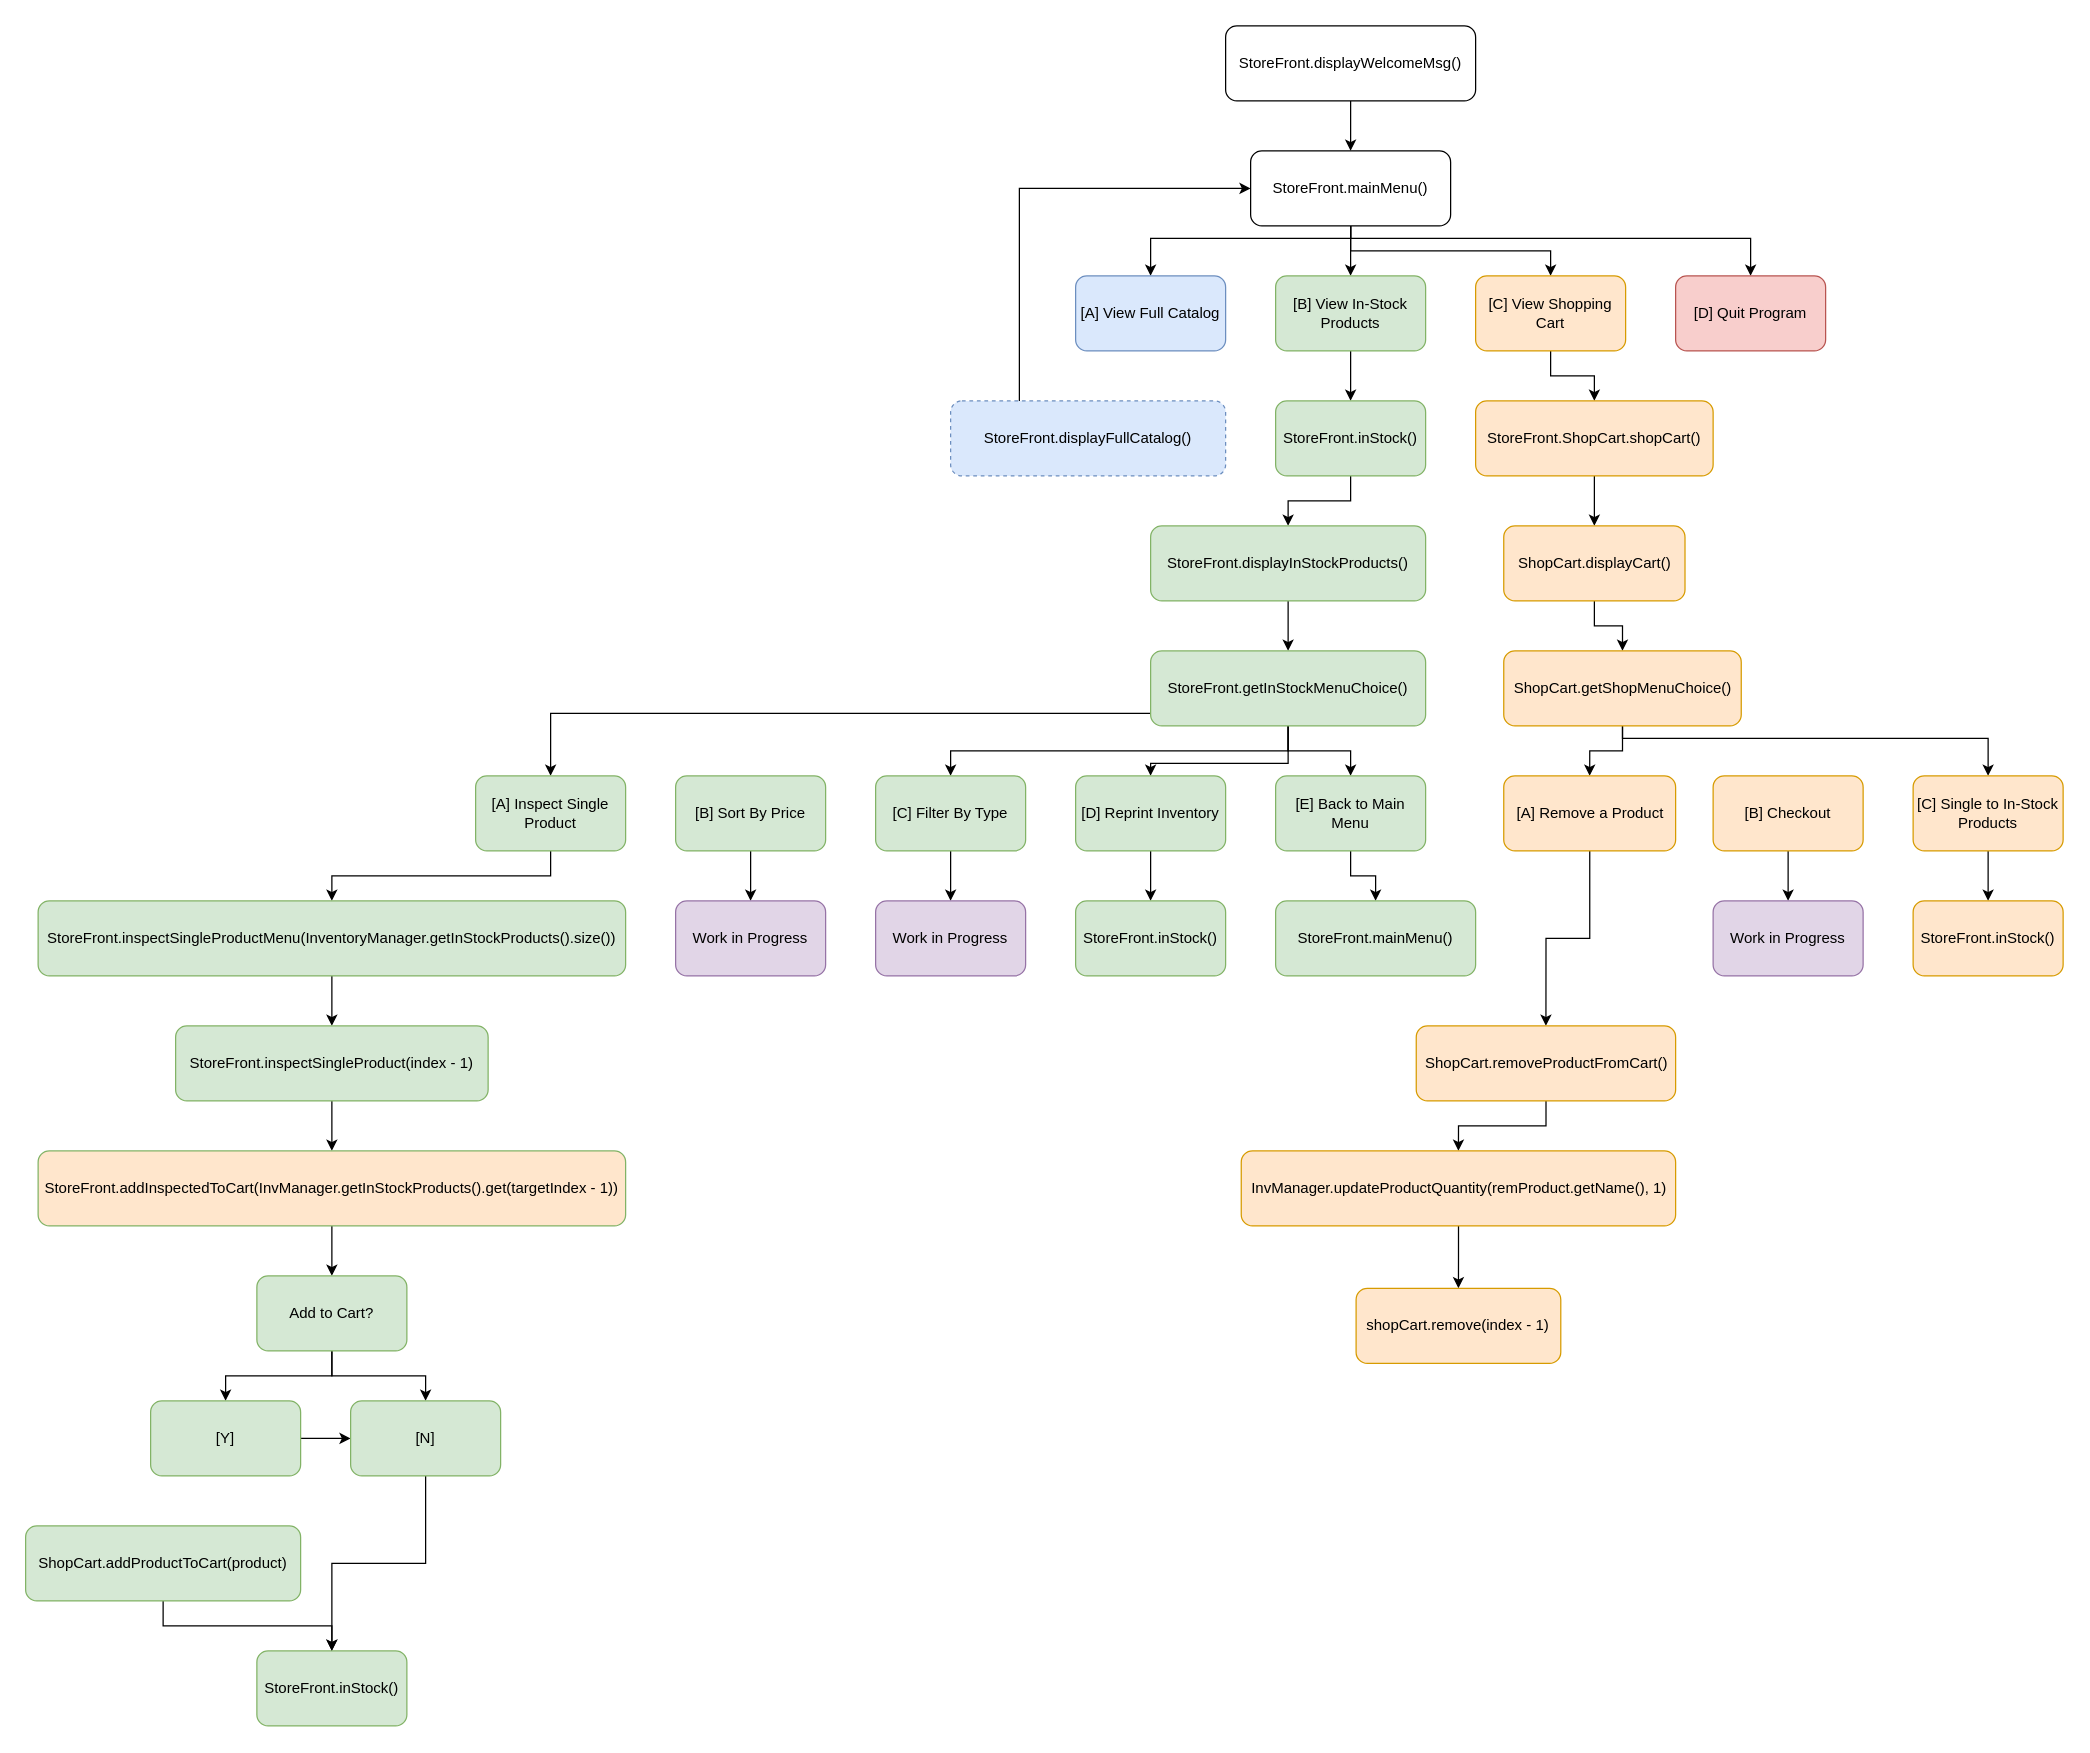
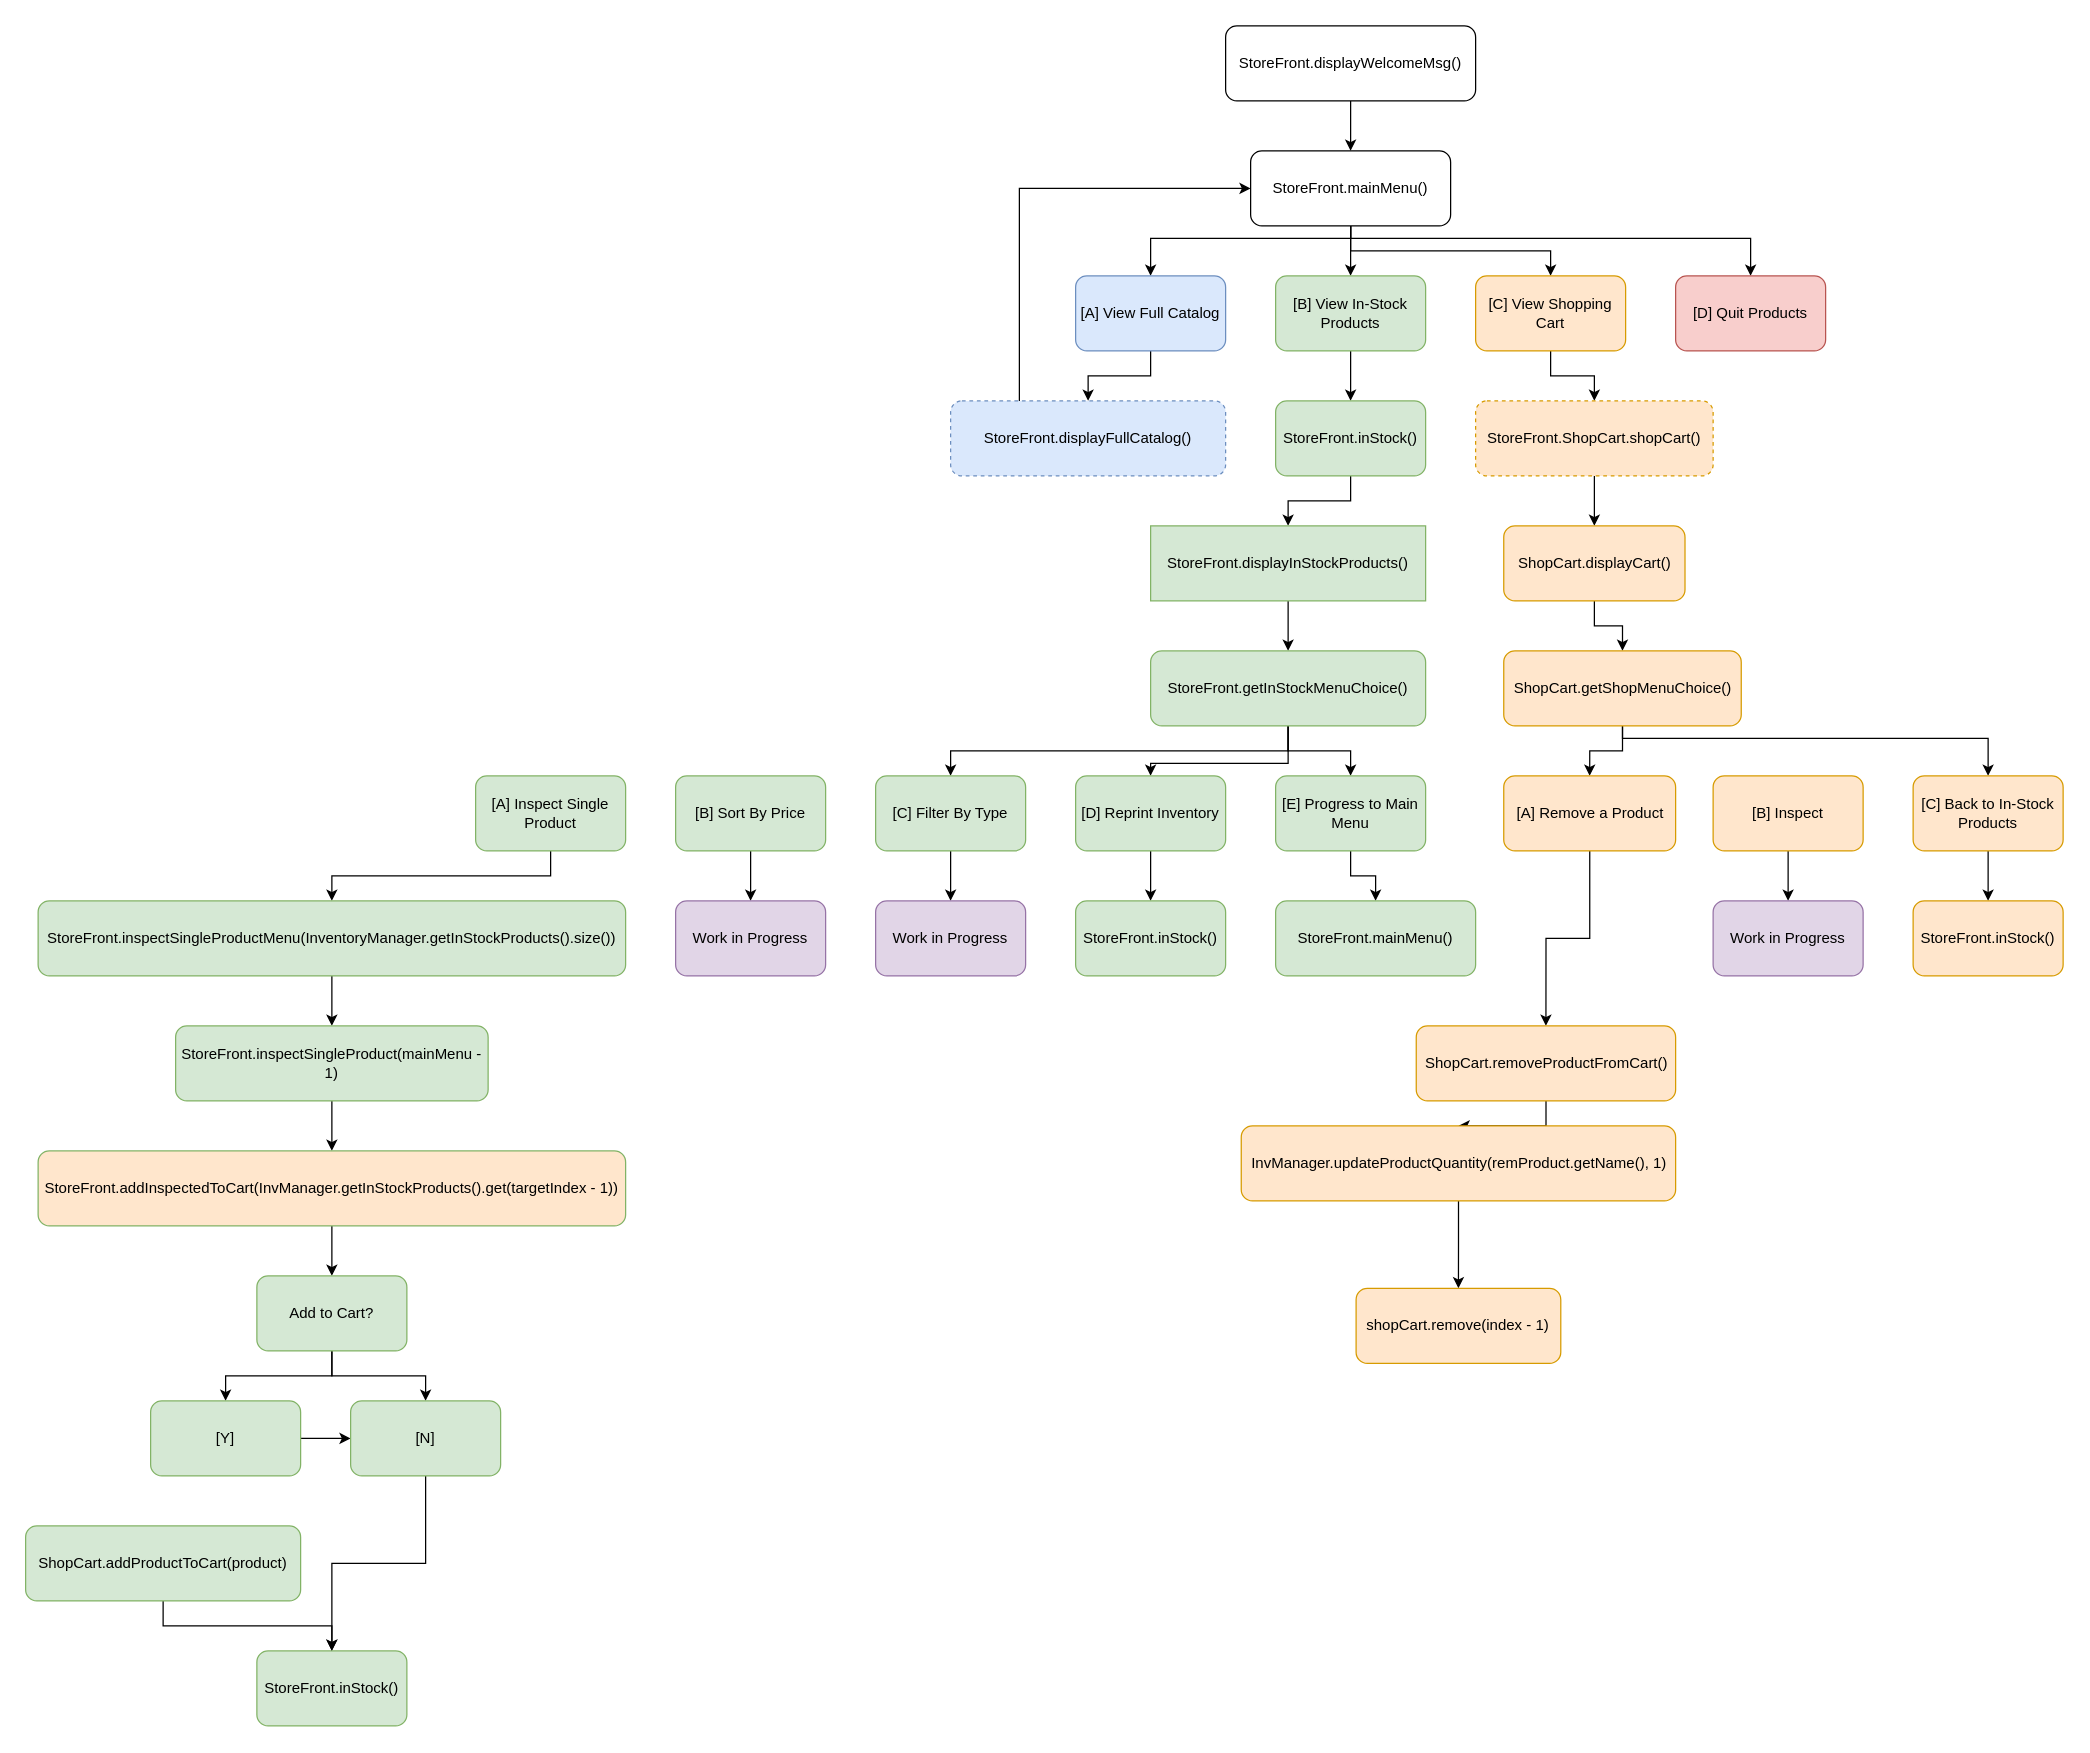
node "[D] Quit Program": label "[D] Quit Program" -> "[D] Quit Products"
edge "[A] View Full Catalog" -> "StoreFront.displayFullCatalog()": added
node "StoreFront.ShopCart.shopCart()": style solid -> dashed
node "StoreFront.displayInStockProducts()": shape rounded rectangle -> rectangle
edge "StoreFront.getInStockMenuChoice()" -> "[A] Inspect Single Product": removed
node "[E] Back to Main Menu": label "[E] Back to Main Menu" -> "[E] Progress to Main Menu"
node "[B] Checkout": label "[B] Checkout" -> "[B] Inspect"
node "[C] Single to In-Stock Products": label "[C] Single to In-Stock Products" -> "[C] Back to In-Stock Products"
node "StoreFront.inspectSingleProduct(index - 1)": label "StoreFront.inspectSingleProduct(index - 1)" -> "StoreFront.inspectSingleProduct(mainMenu - 1)"
node "InvManager.updateProductQuantity(remProduct.getName(), 1)": moved (1458, 1188) -> (1458, 1163)
